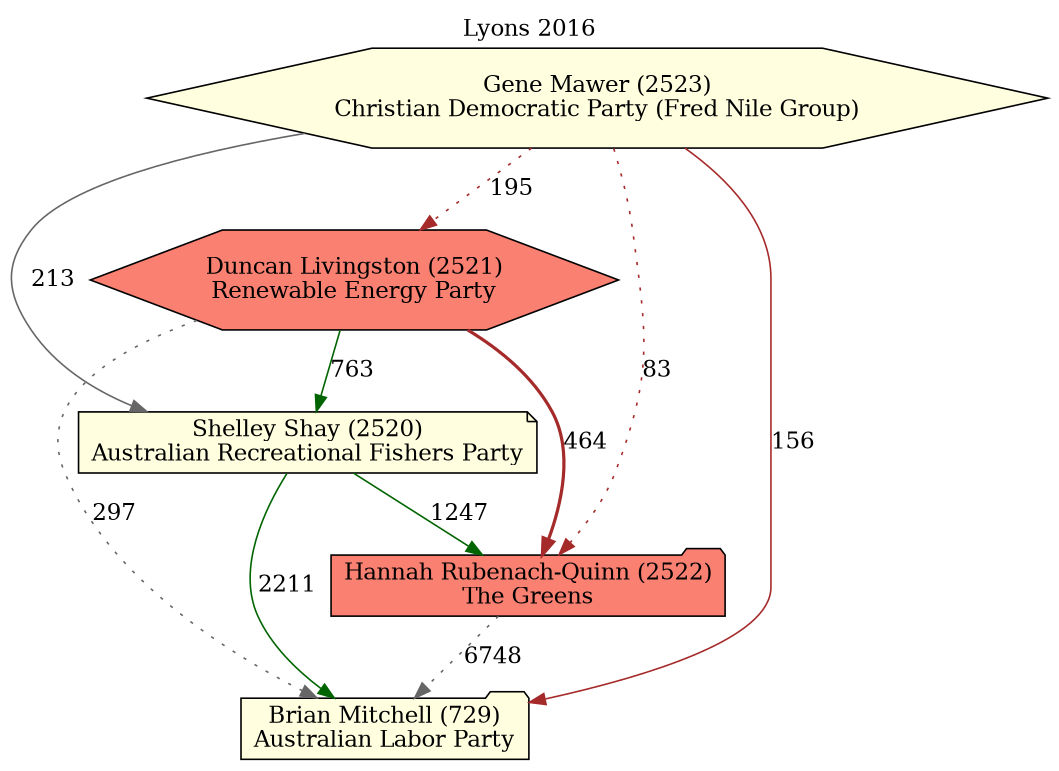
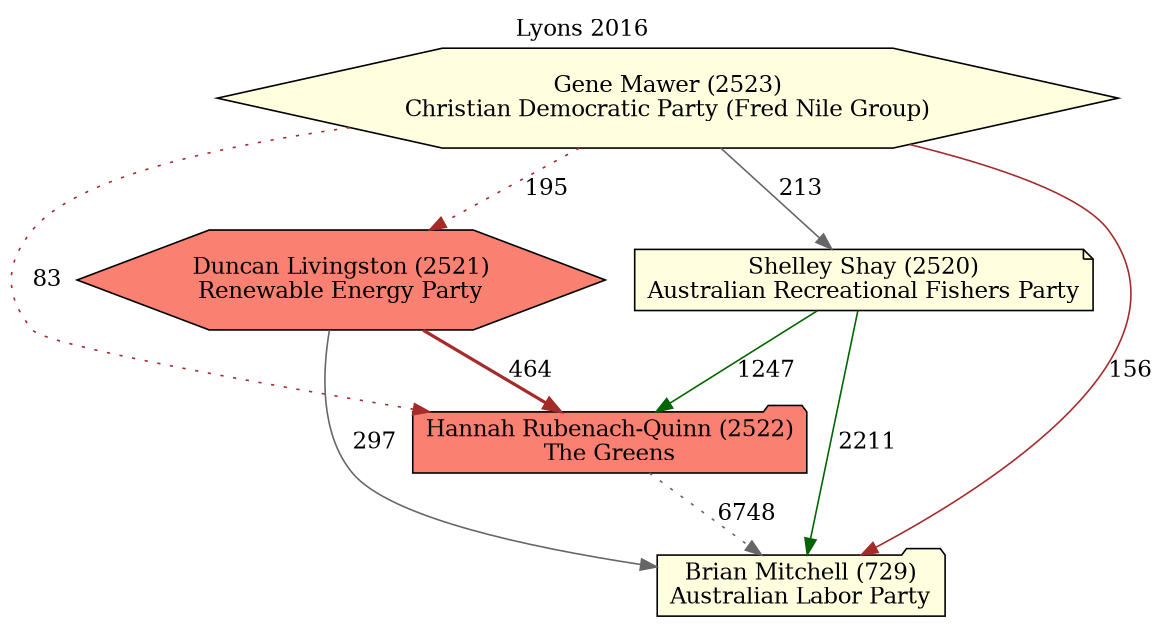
edge "Duncan Livingston (2521) Renewable Energy Party" -> "Shelley Shay (2520) Australian Recreational Fishers Party": removed, label "763"
edge "Duncan Livingston (2521) Renewable Energy Party" -> "Brian Mitchell (729) Australian Labor Party": style dotted -> solid
